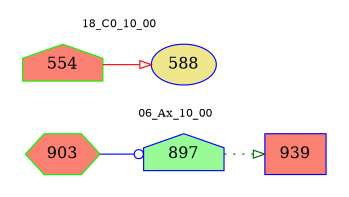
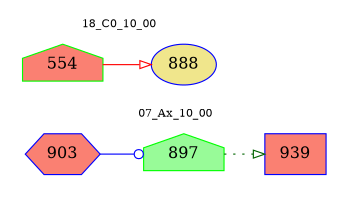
node "588": label "588" -> "888"
cluster "06_Ax_10_00": label "06_Ax_10_00" -> "07_Ax_10_00"
node "903": color green -> blue
node "897": color blue -> green
